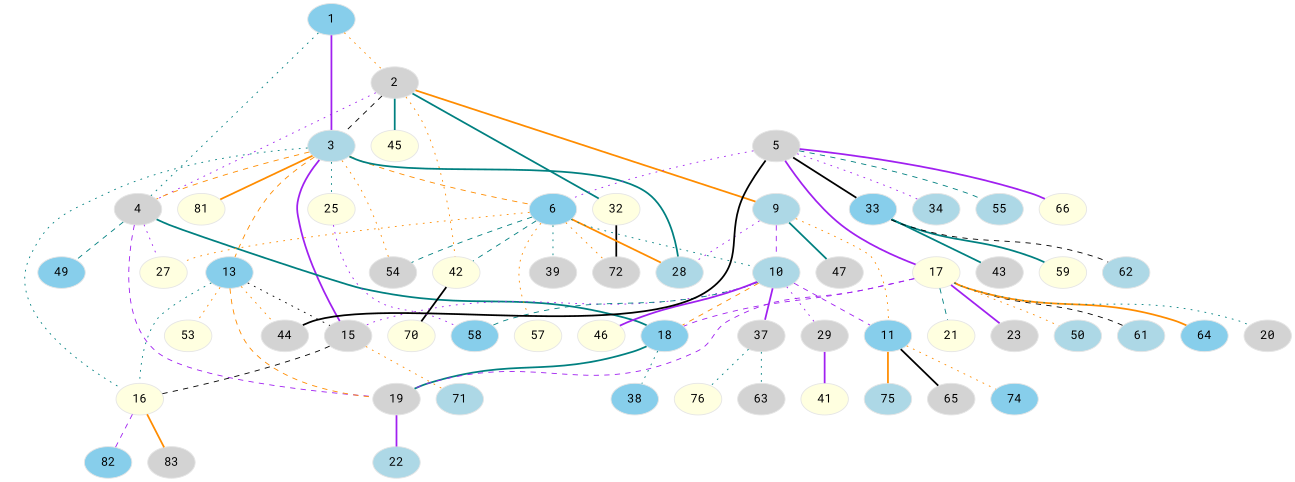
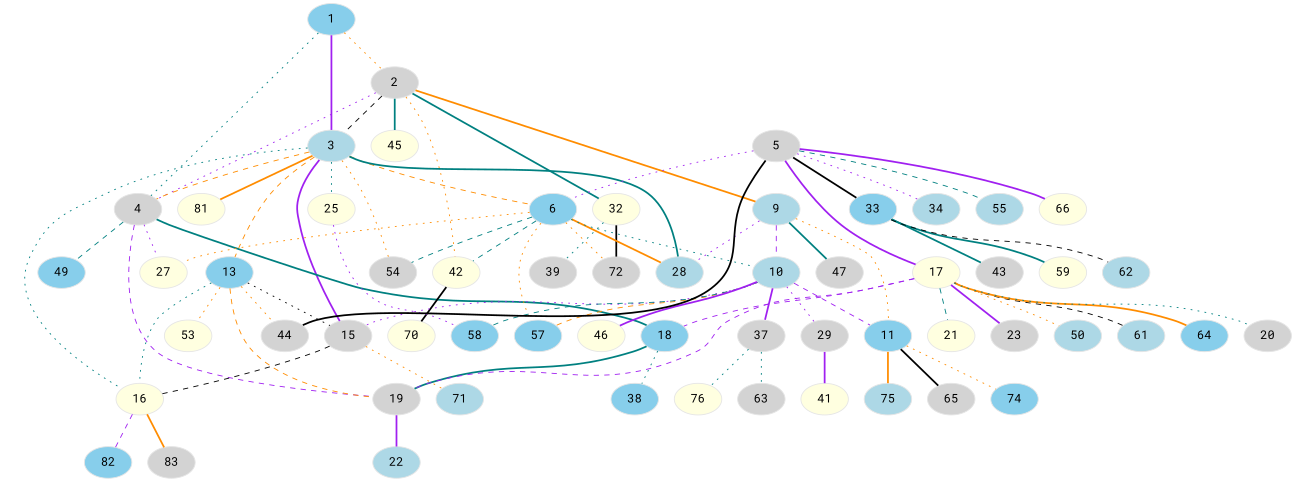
edge "6" -- "39": now "32" -- "39"
edge "10" -- "18": now "10" -- "57"
node "57": fillcolor lightyellow -> skyblue
